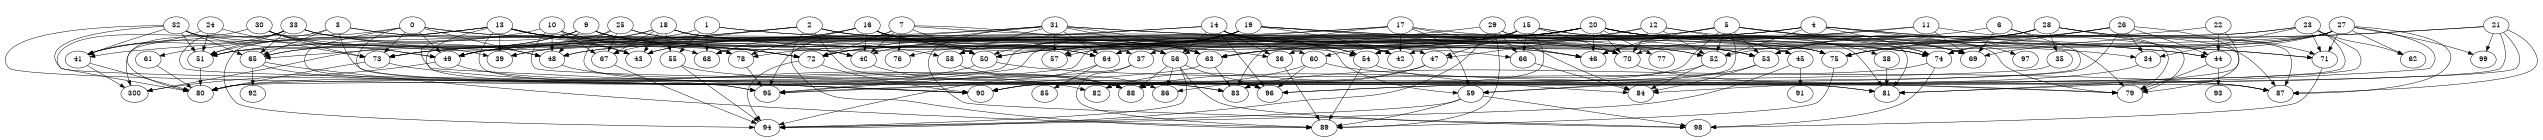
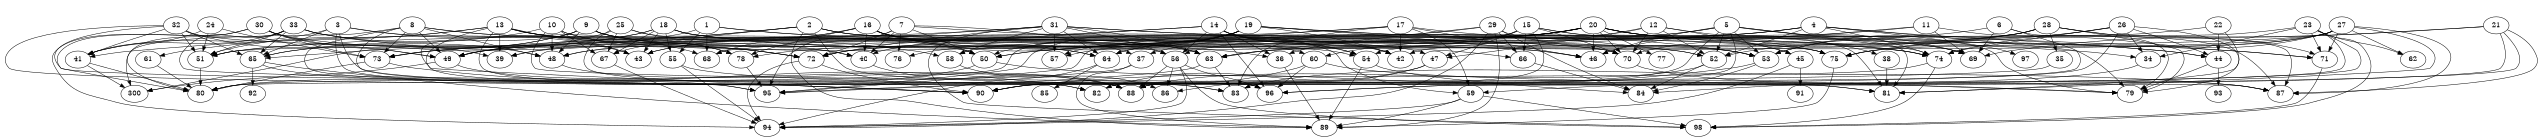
node "0": label "0" -> "8"
edge "23" -> "54": now "23" -> "98"
edge "15" -> "40": now "29" -> "40"
node "99": removed
edge "53" -> "59": now "53" -> "90"
edge "3" -> "82": added
edge "13" -> "94": now "30" -> "94"
